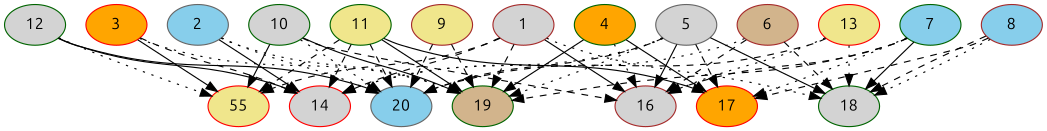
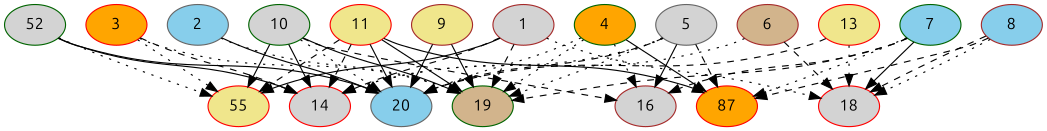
node "12": label "12" -> "52"
node "11": color darkgreen -> red
edge "3" -> "55": style solid -> dotted
edge "2" -> "14": now "10" -> "14"
edge "6" -> "16": removed
edge "4" -> "20": added
edge "11" -> "20": style dashed -> solid
edge "9" -> "20": style dashed -> solid
edge "9" -> "19": style dashed -> solid
edge "4" -> "19": style solid -> dotted
edge "1" -> "16": removed
edge "2" -> "20": style dotted -> solid
edge "13" -> "16": removed
edge "1" -> "55": style dashed -> solid
edge "5" -> "18": removed
node "17": label "17" -> "87"
node "18": color darkgreen -> red
